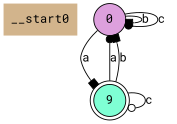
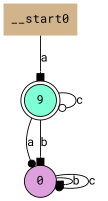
edge "0" -> "9": now "__start0" -> "9"
